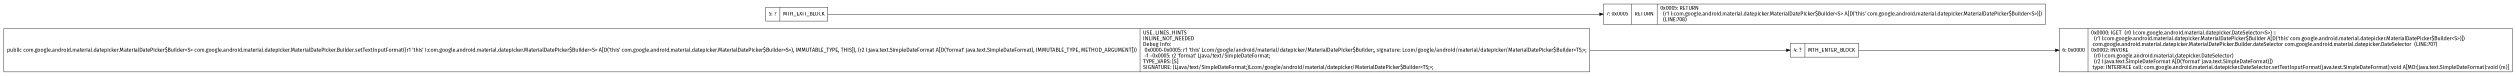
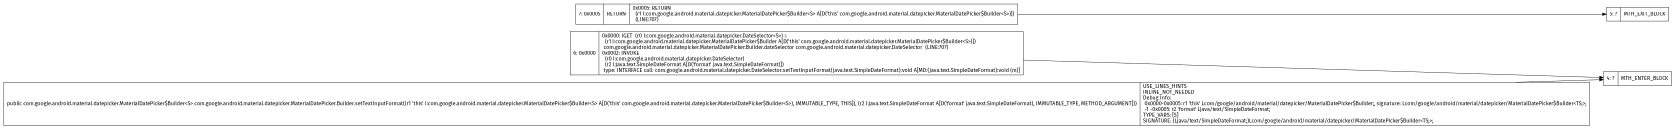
edge "5: ?" -> "7: 0x0005": reversed
node "7: 0x0005": text "(LINE:708)" -> "(LINE:707)"
edge "4: ?" -> "6: 0x0000": reversed
